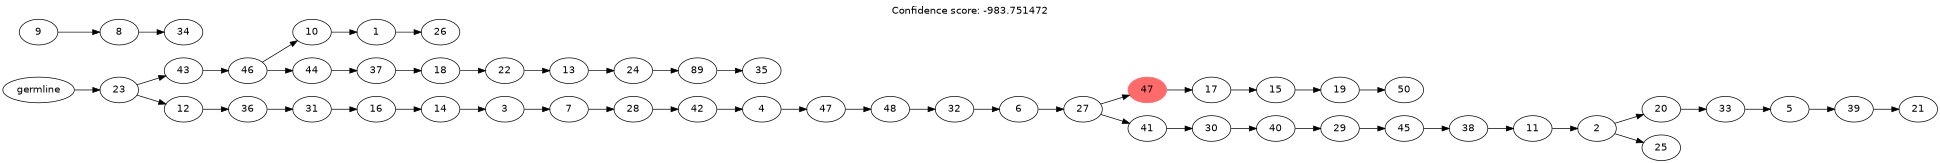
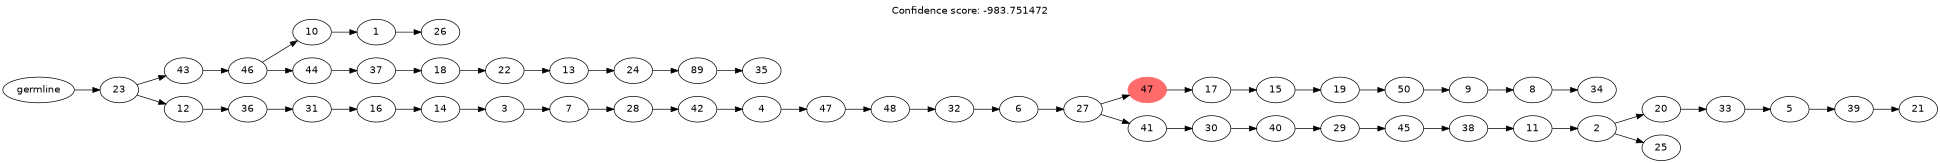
edge "50" -> "9": added
